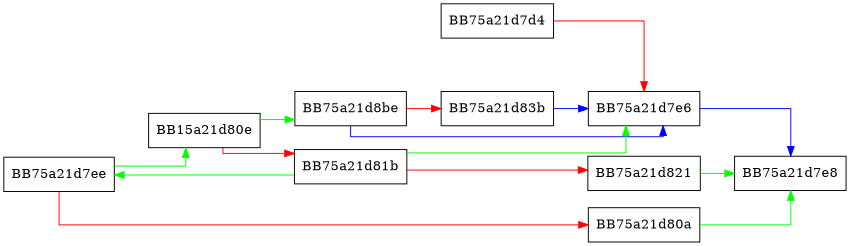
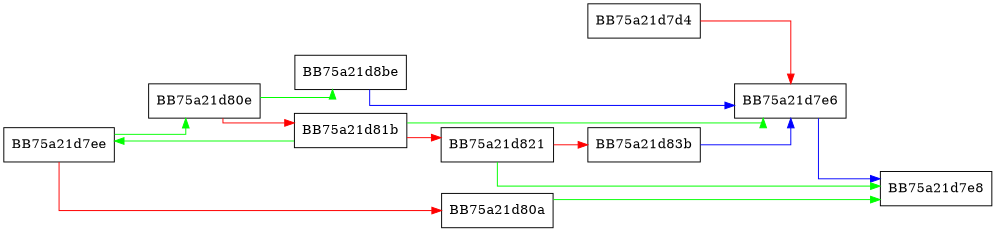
edge "BB75a21d8be" -> "BB75a21d83b": now "BB75a21d821" -> "BB75a21d83b"
node "BB15a21d80e": label "BB15a21d80e" -> "BB75a21d80e"
